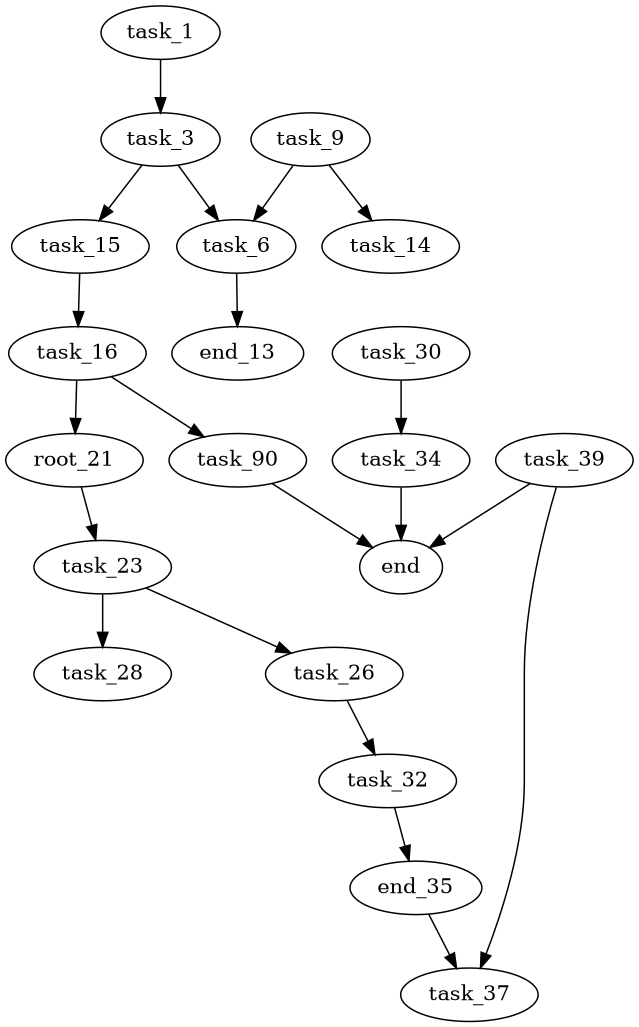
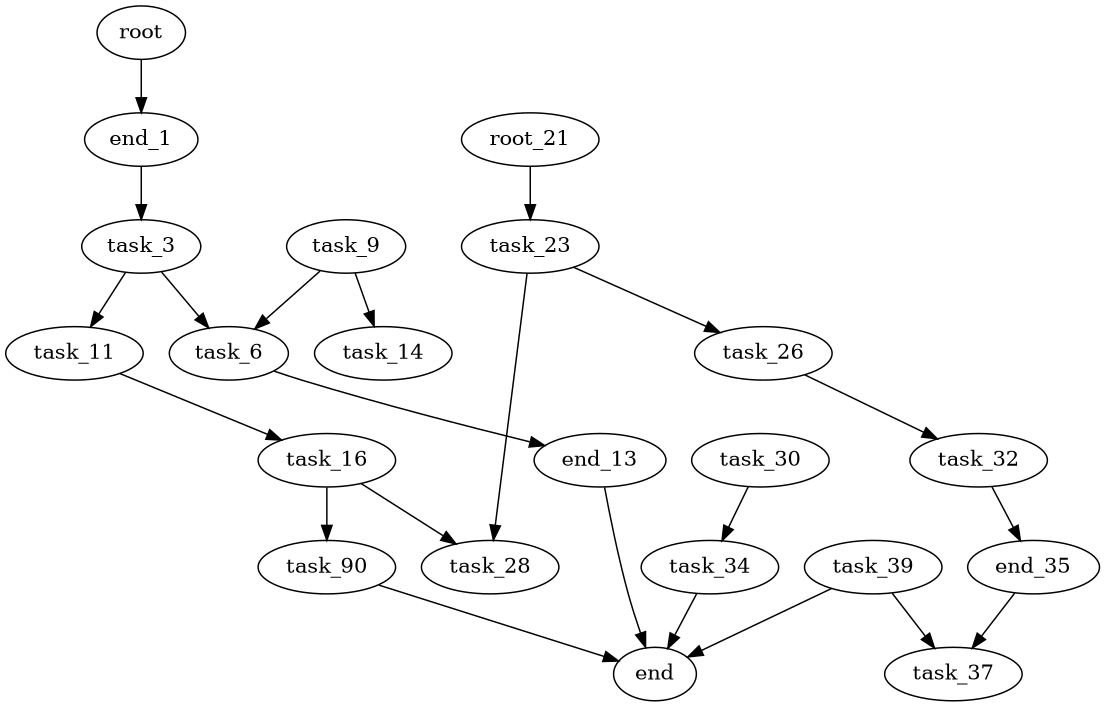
node "root": added
node "task_1": label "task_1" -> "end_1"
node "task_15": label "task_15" -> "task_11"
edge "task_16" -> "root_21": now "task_16" -> "task_28"
edge "end_13" -> "end": added
